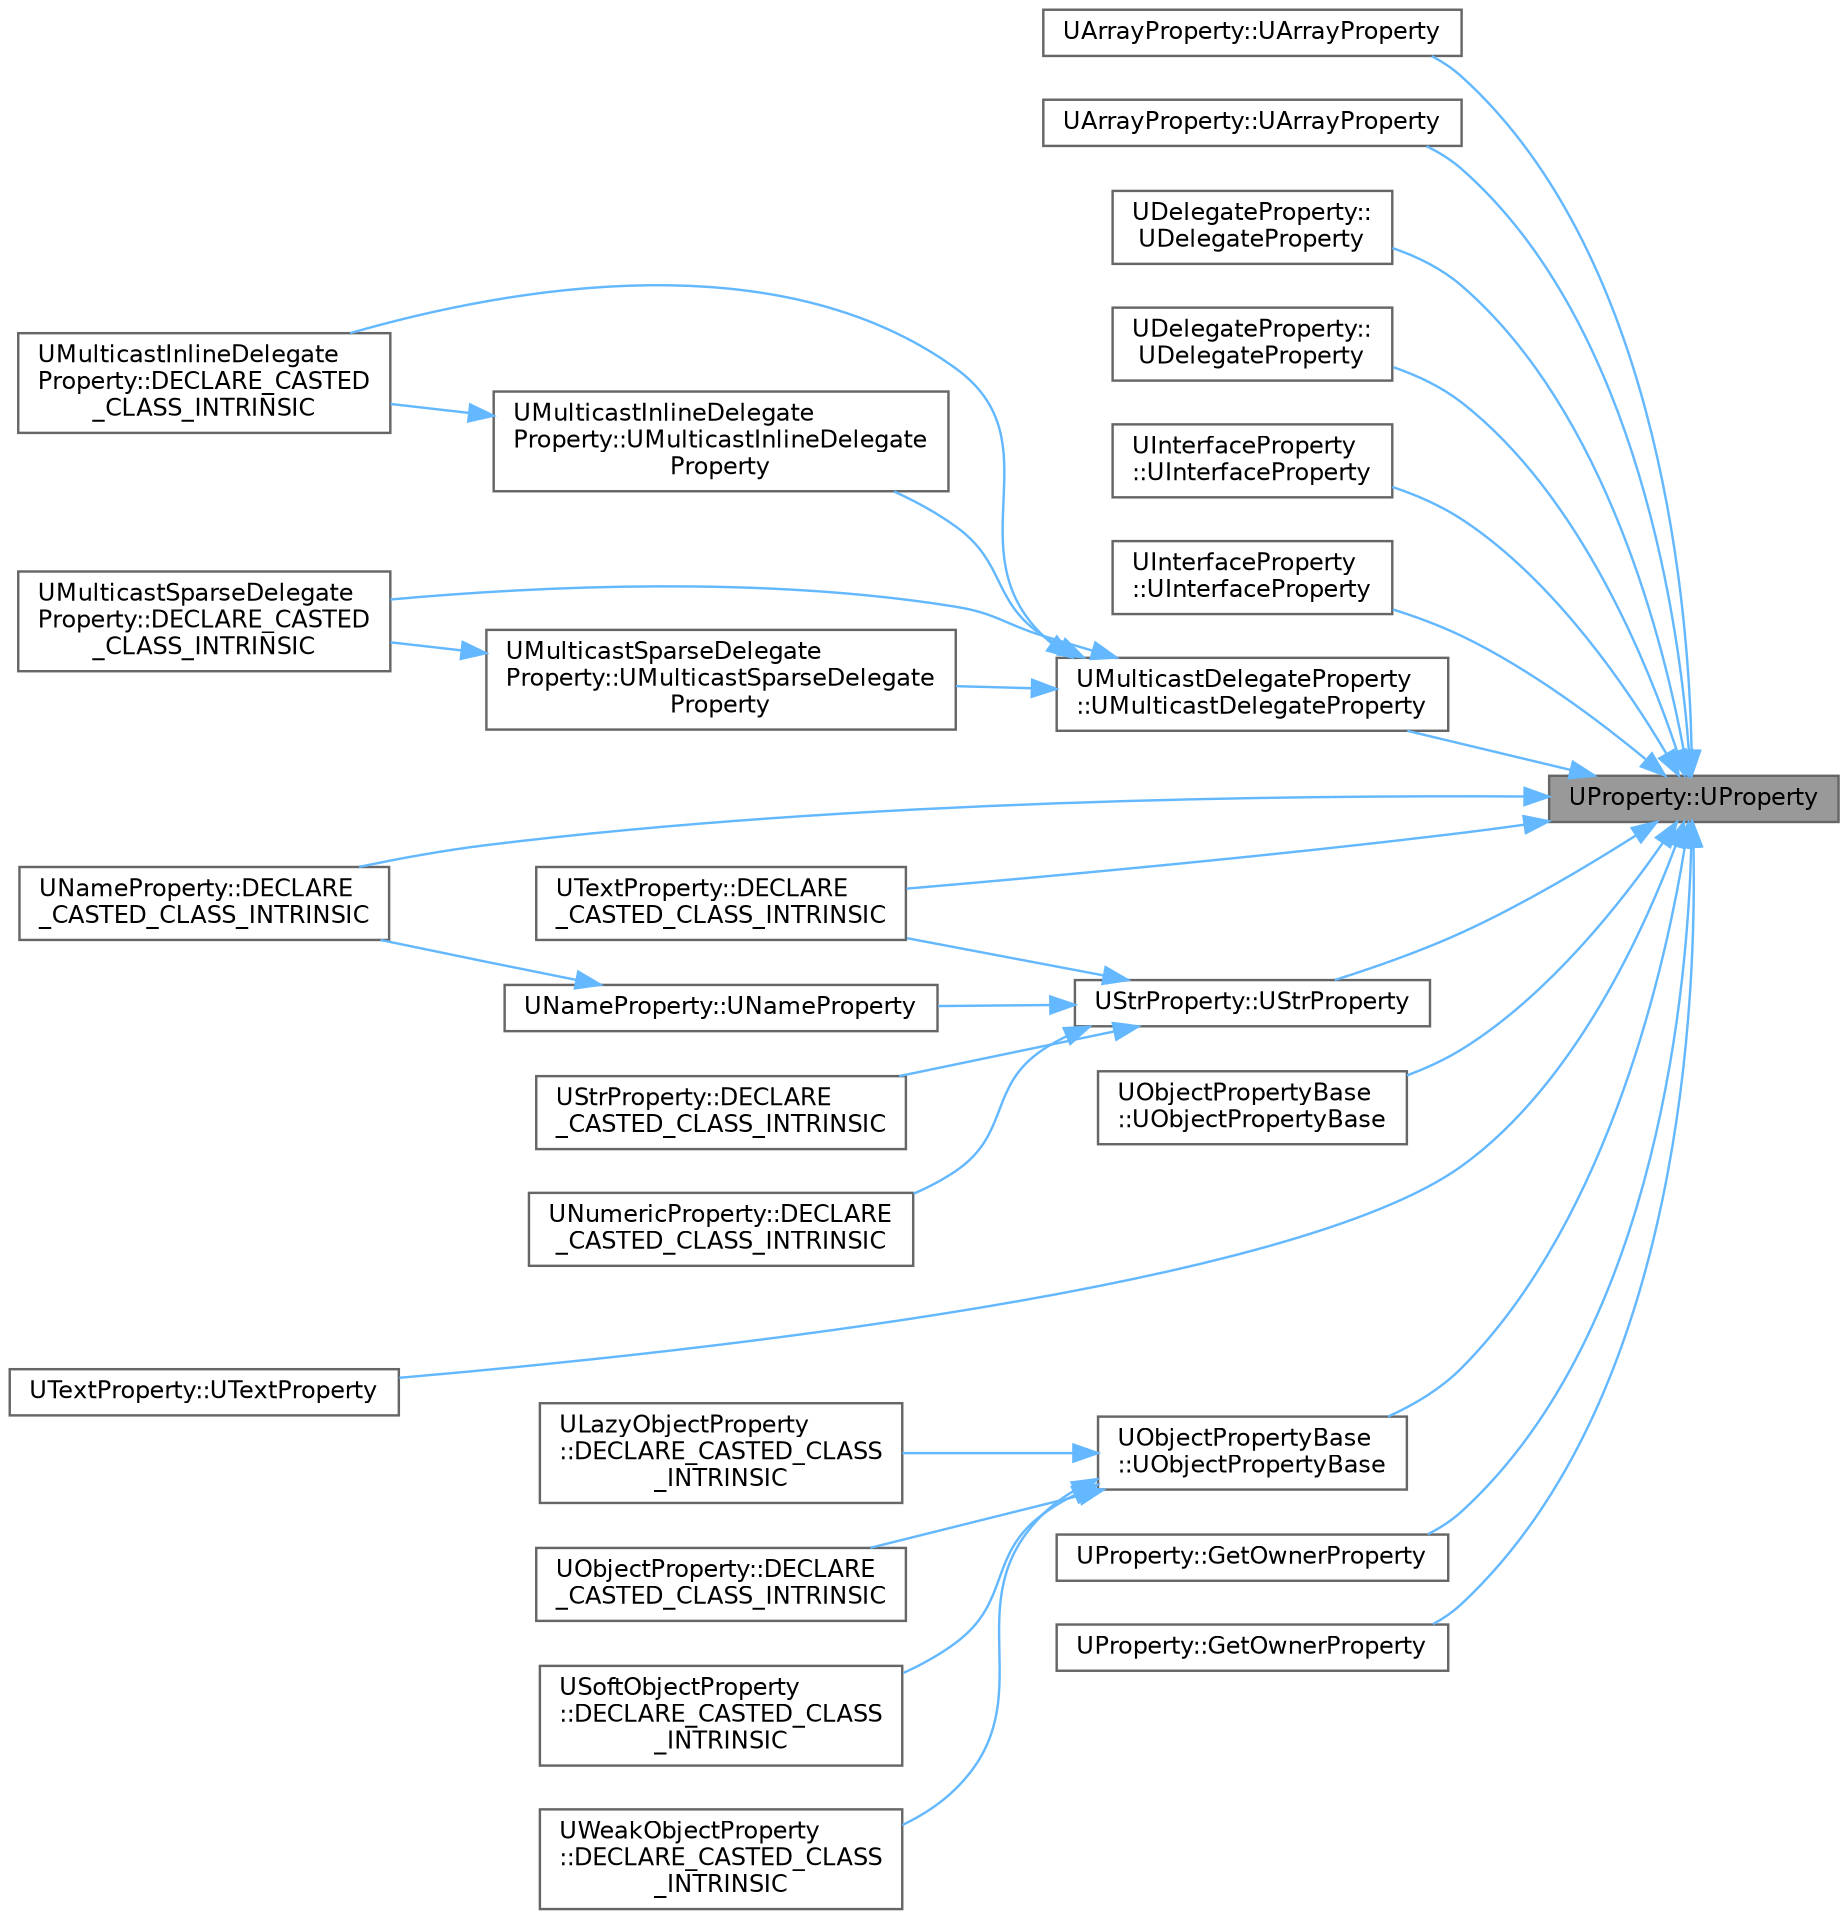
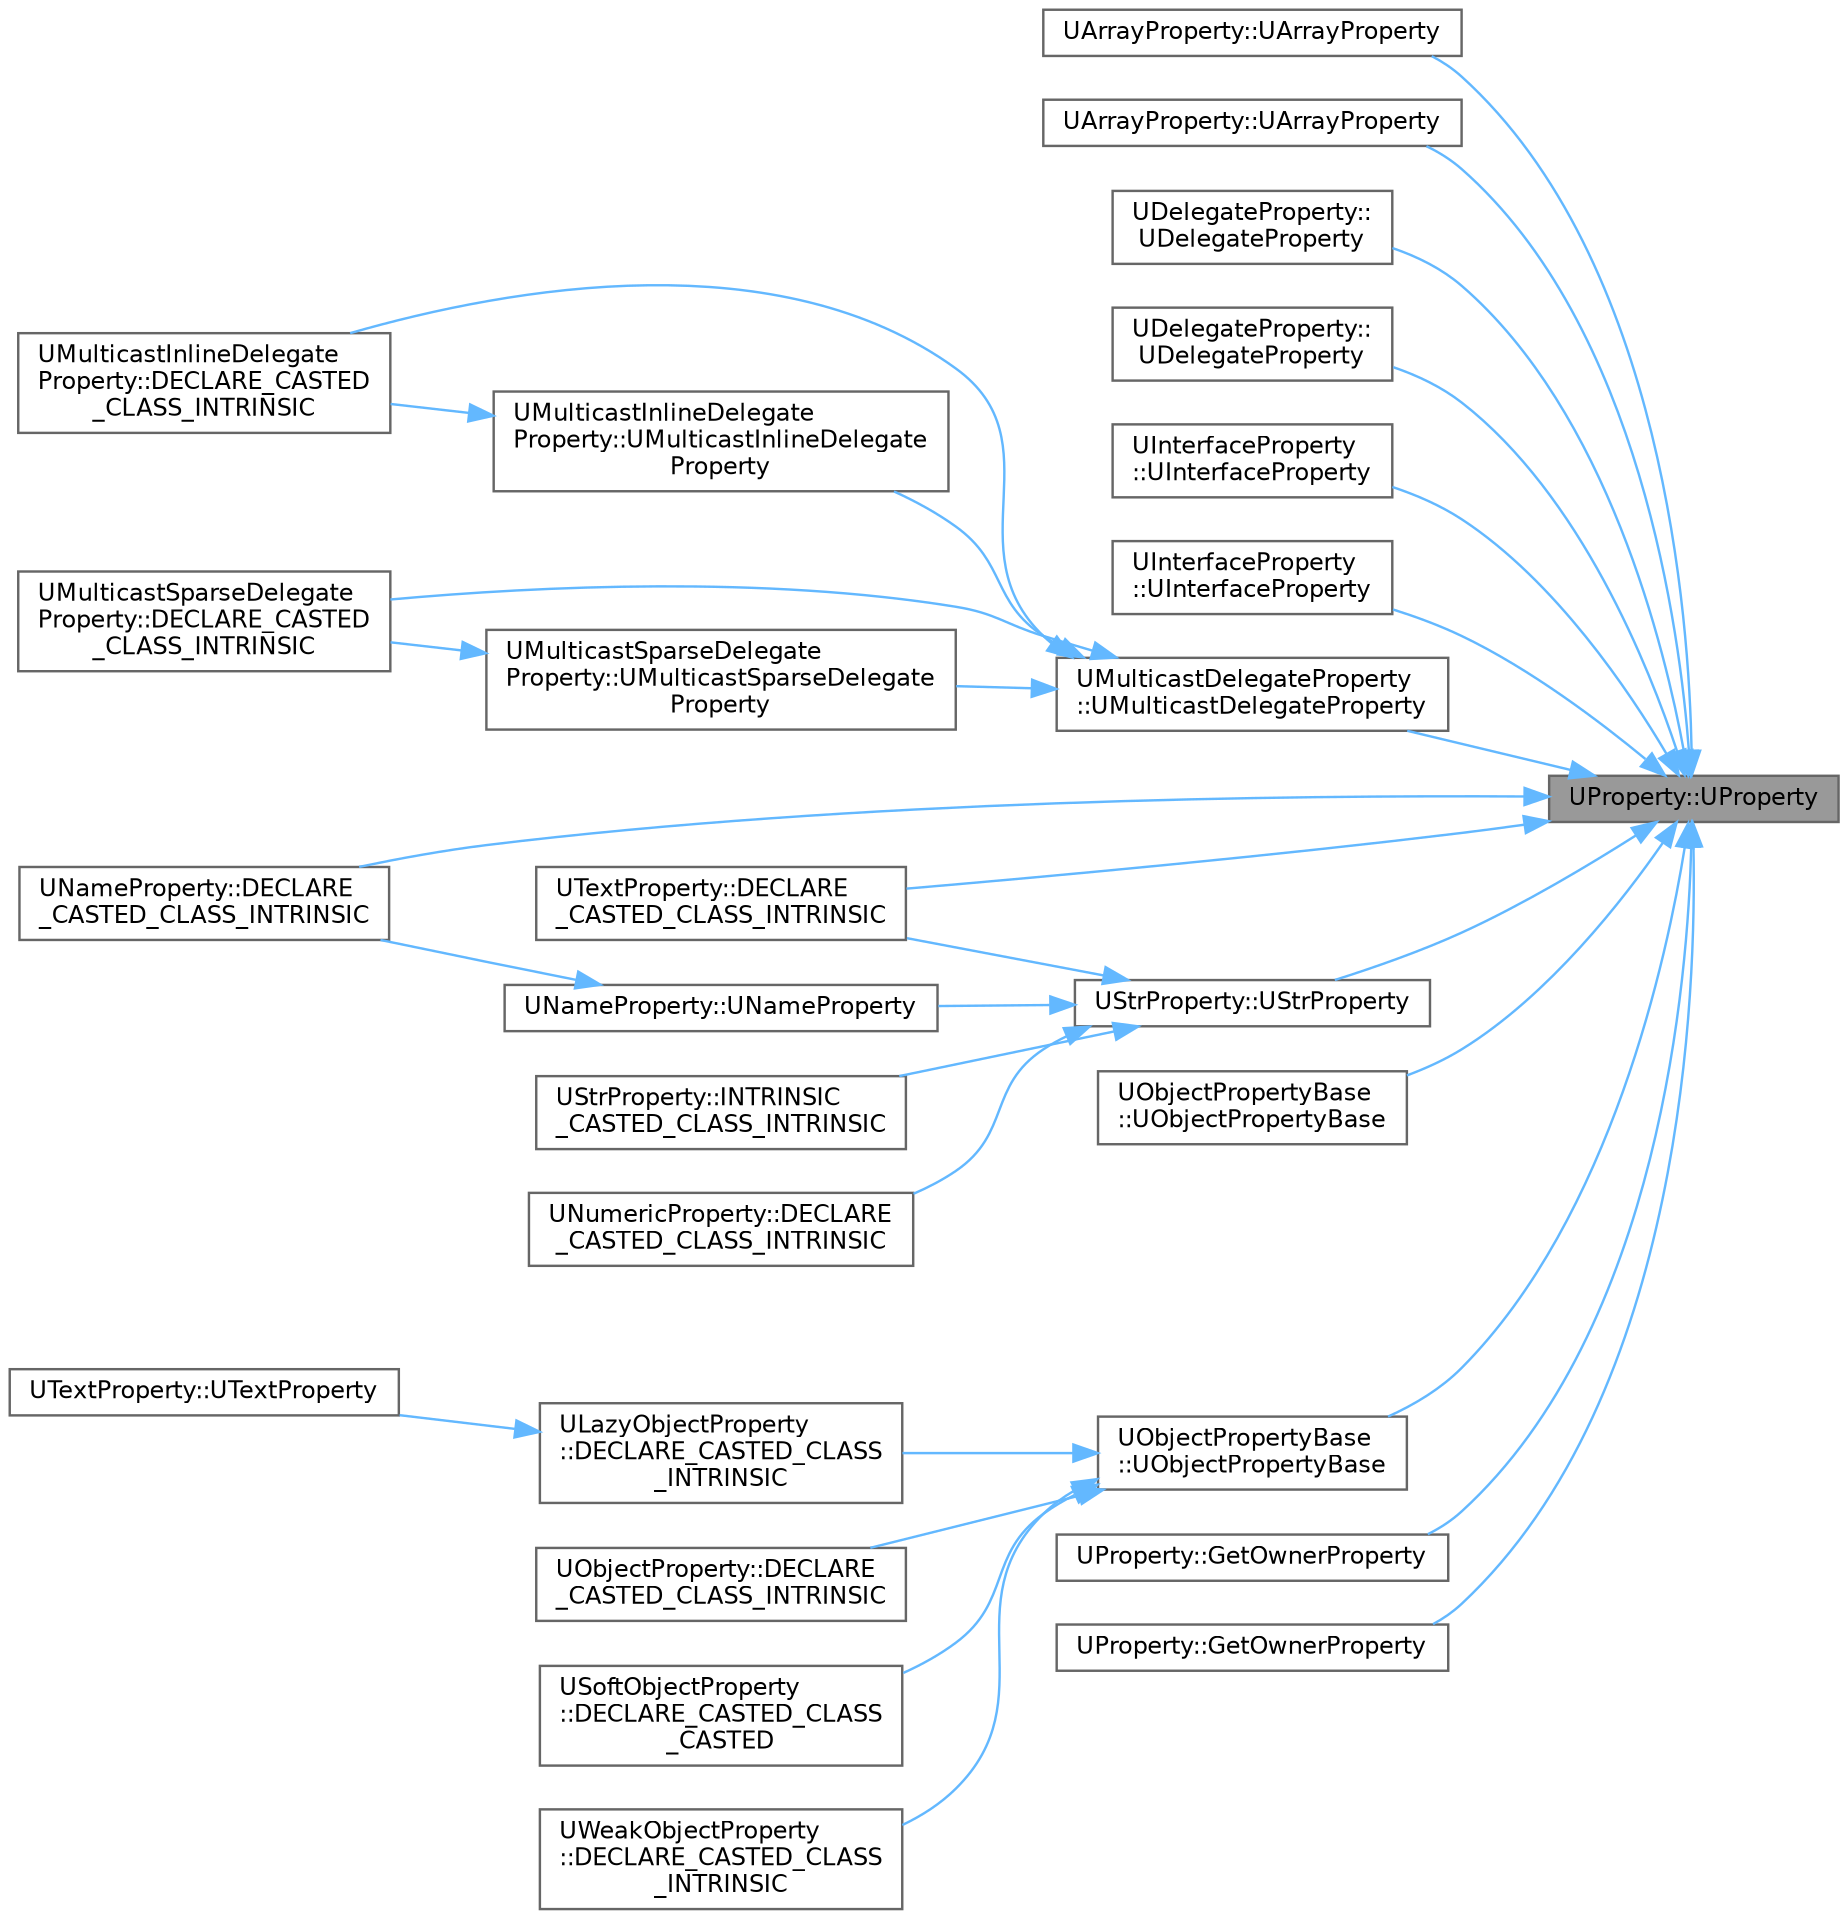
node "UStrProperty::DECLARE _CASTED_CLASS_INTRINSIC": label "UStrProperty::DECLARE _CASTED_CLASS_INTRINSIC" -> "UStrProperty::INTRINSIC _CASTED_CLASS_INTRINSIC"
edge "UTextProperty::UTextProperty" -> "UProperty::UProperty": now "UTextProperty::UTextProperty" -> "ULazyObjectProperty ::DECLARE_CASTED_CLASS _INTRINSIC"
node "USoftObjectProperty ::DECLARE_CASTED_CLASS _INTRINSIC": label "USoftObjectProperty ::DECLARE_CASTED_CLASS _INTRINSIC" -> "USoftObjectProperty ::DECLARE_CASTED_CLASS _CASTED"
